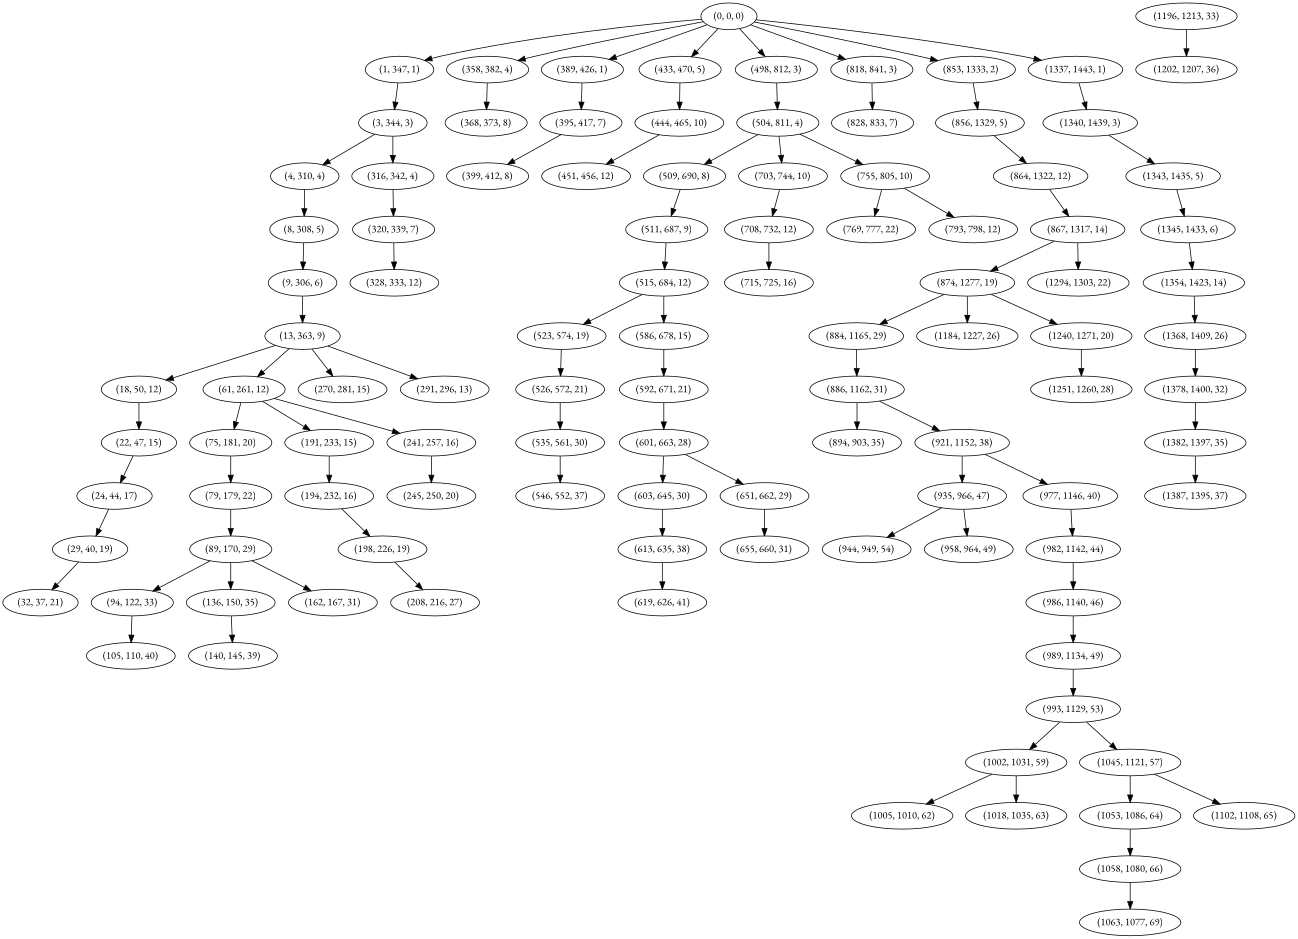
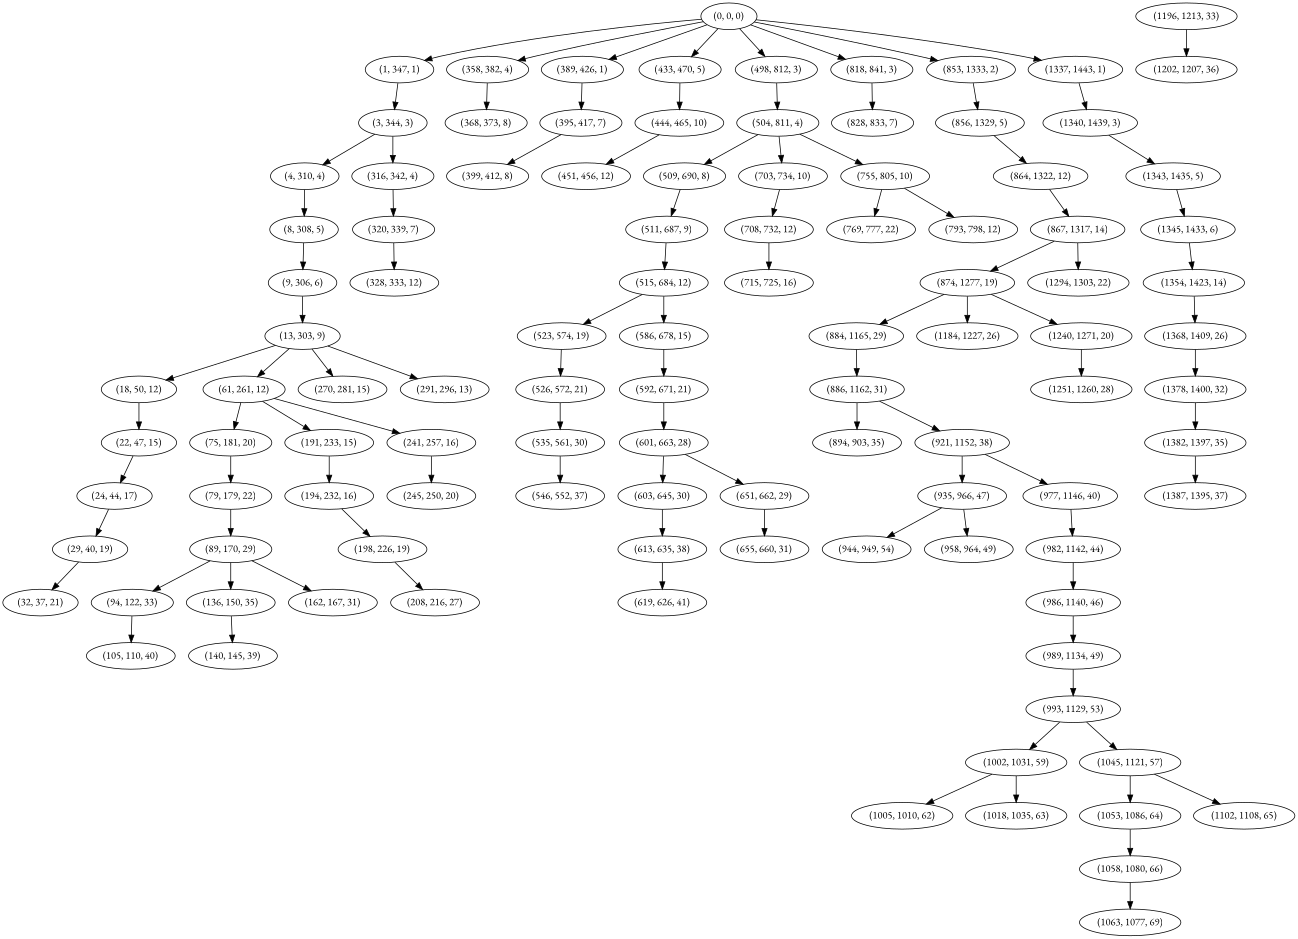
node "(703, 744, 10)": label "(703, 744, 10)" -> "(703, 734, 10)"
node "(13, 363, 9)": label "(13, 363, 9)" -> "(13, 303, 9)"
